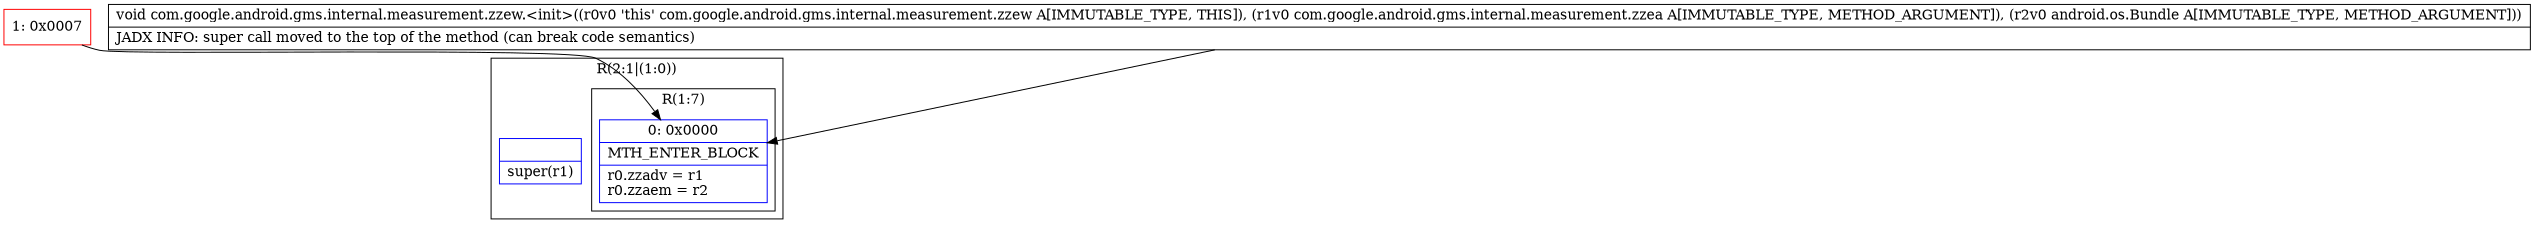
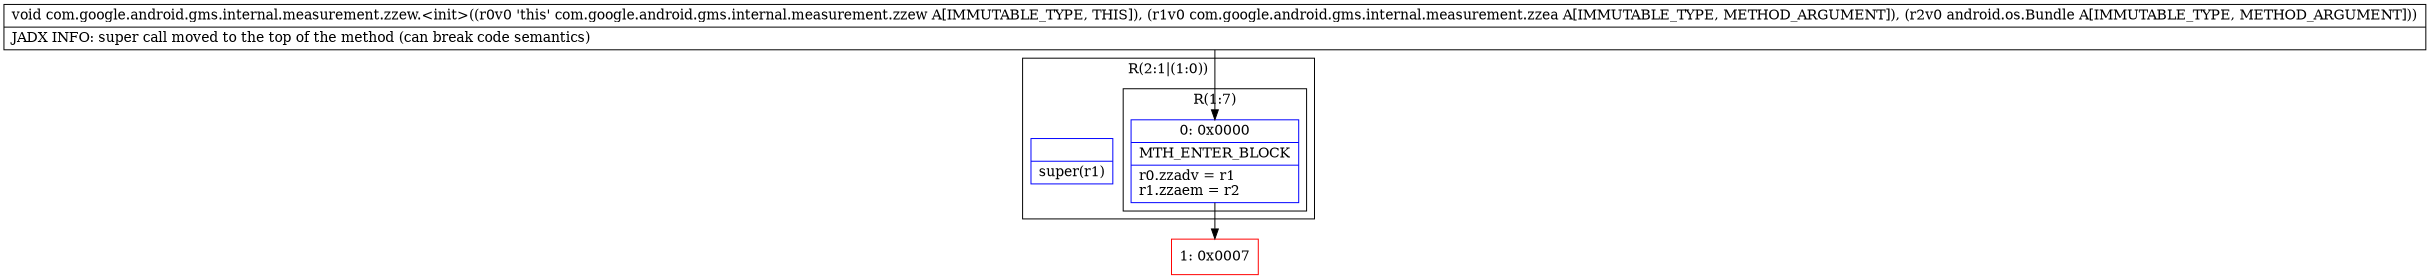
edge "1: 0x0007" -> "0: 0x0000": reversed
node "0: 0x0000": text "r0.zzaem = r2" -> "r1.zzaem = r2"
